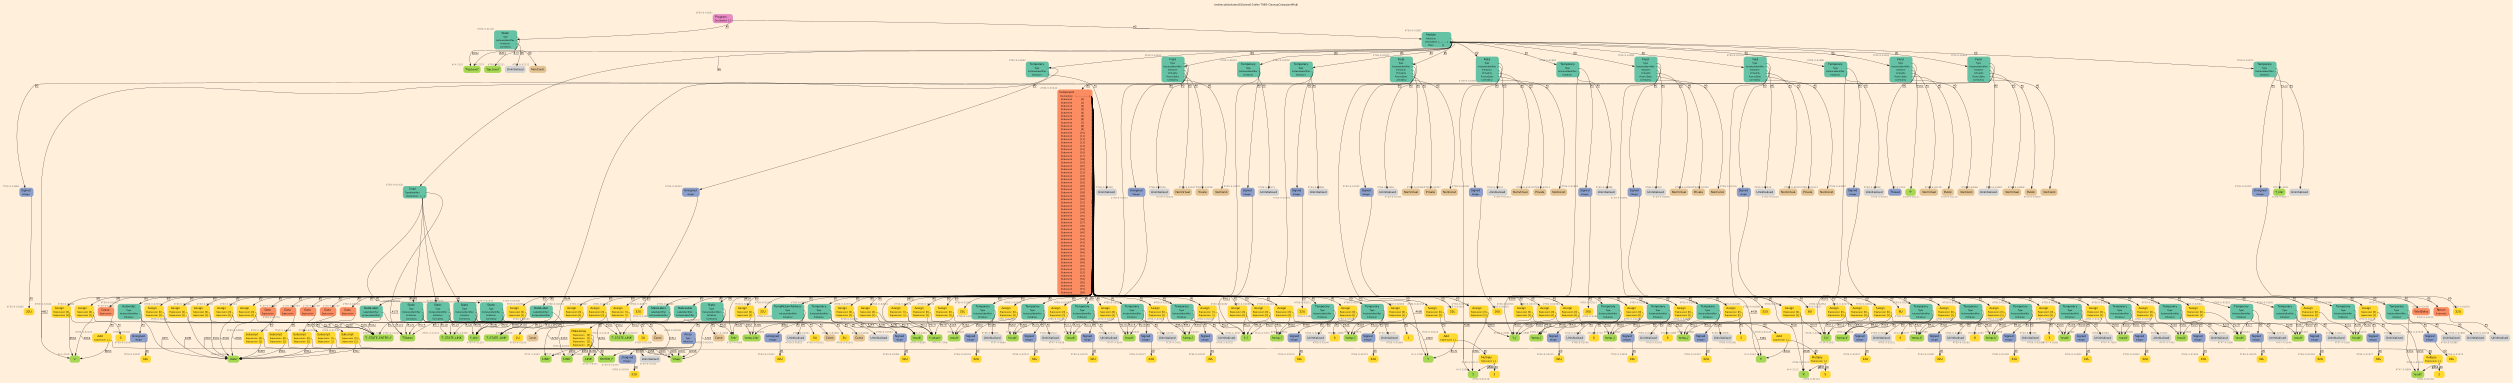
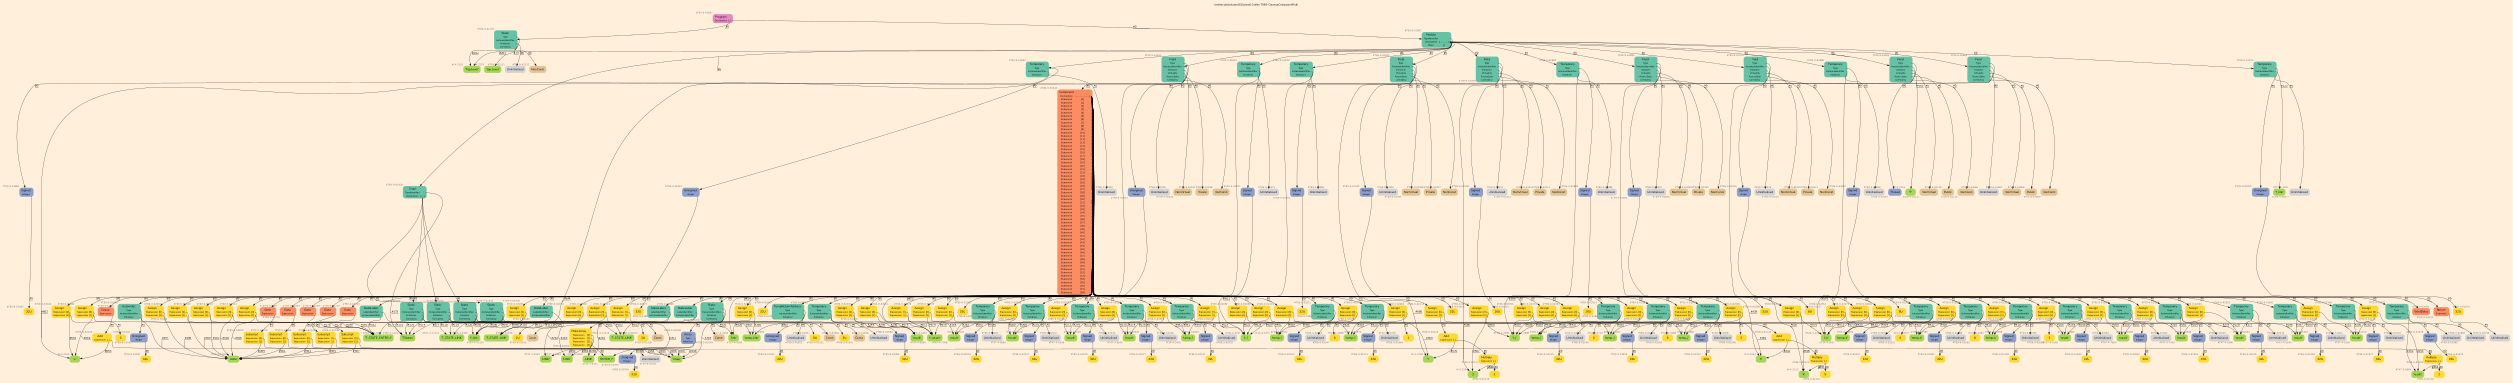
node "Module": text "Initialiser" -> "TypeIdentifier"
